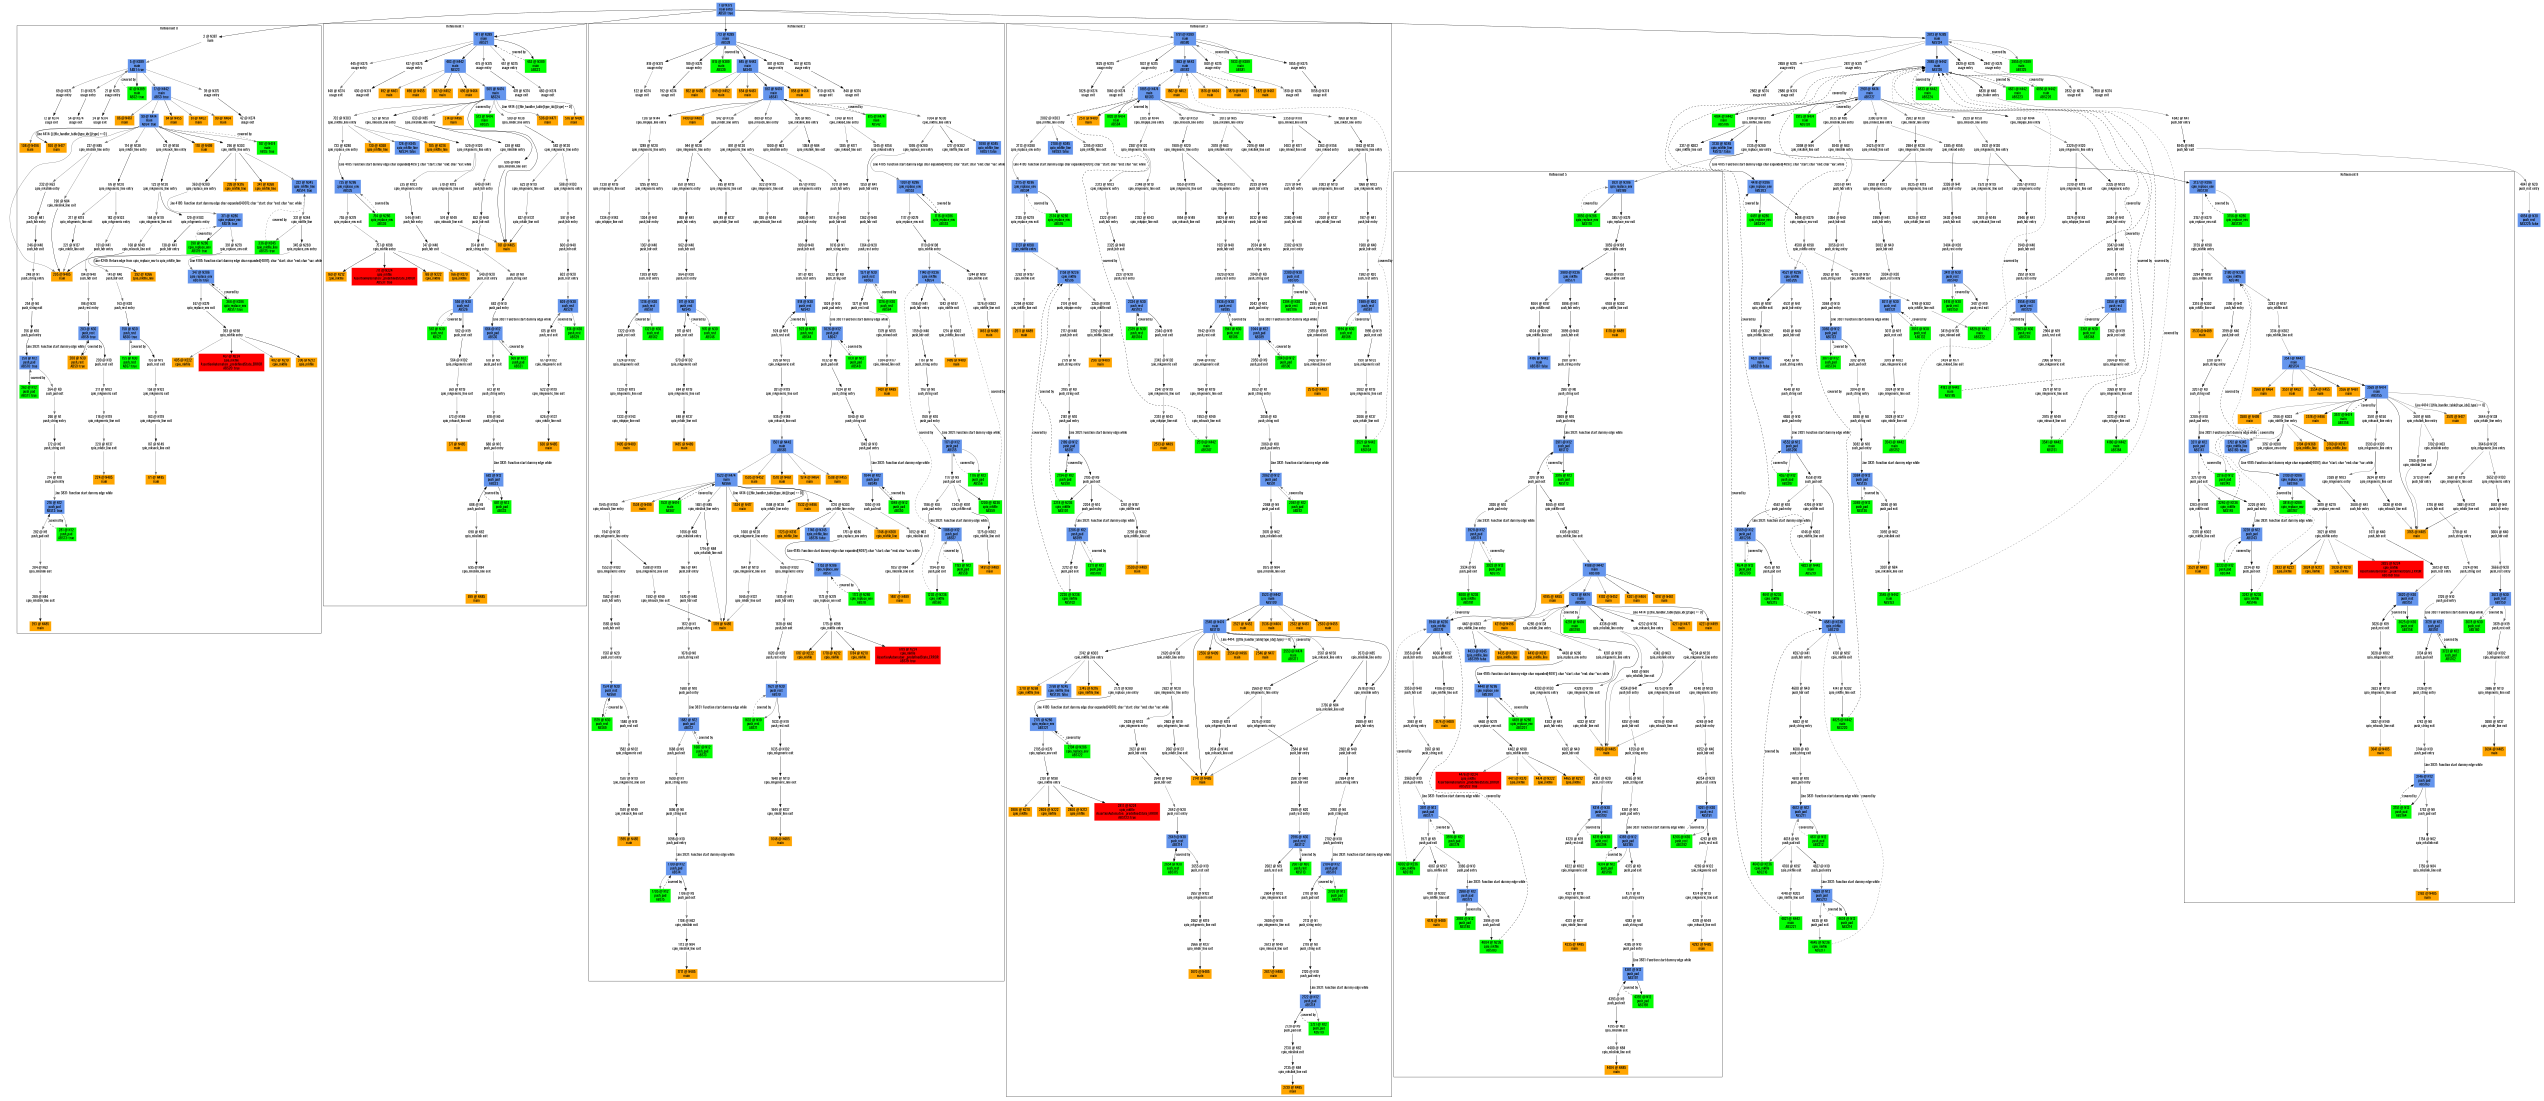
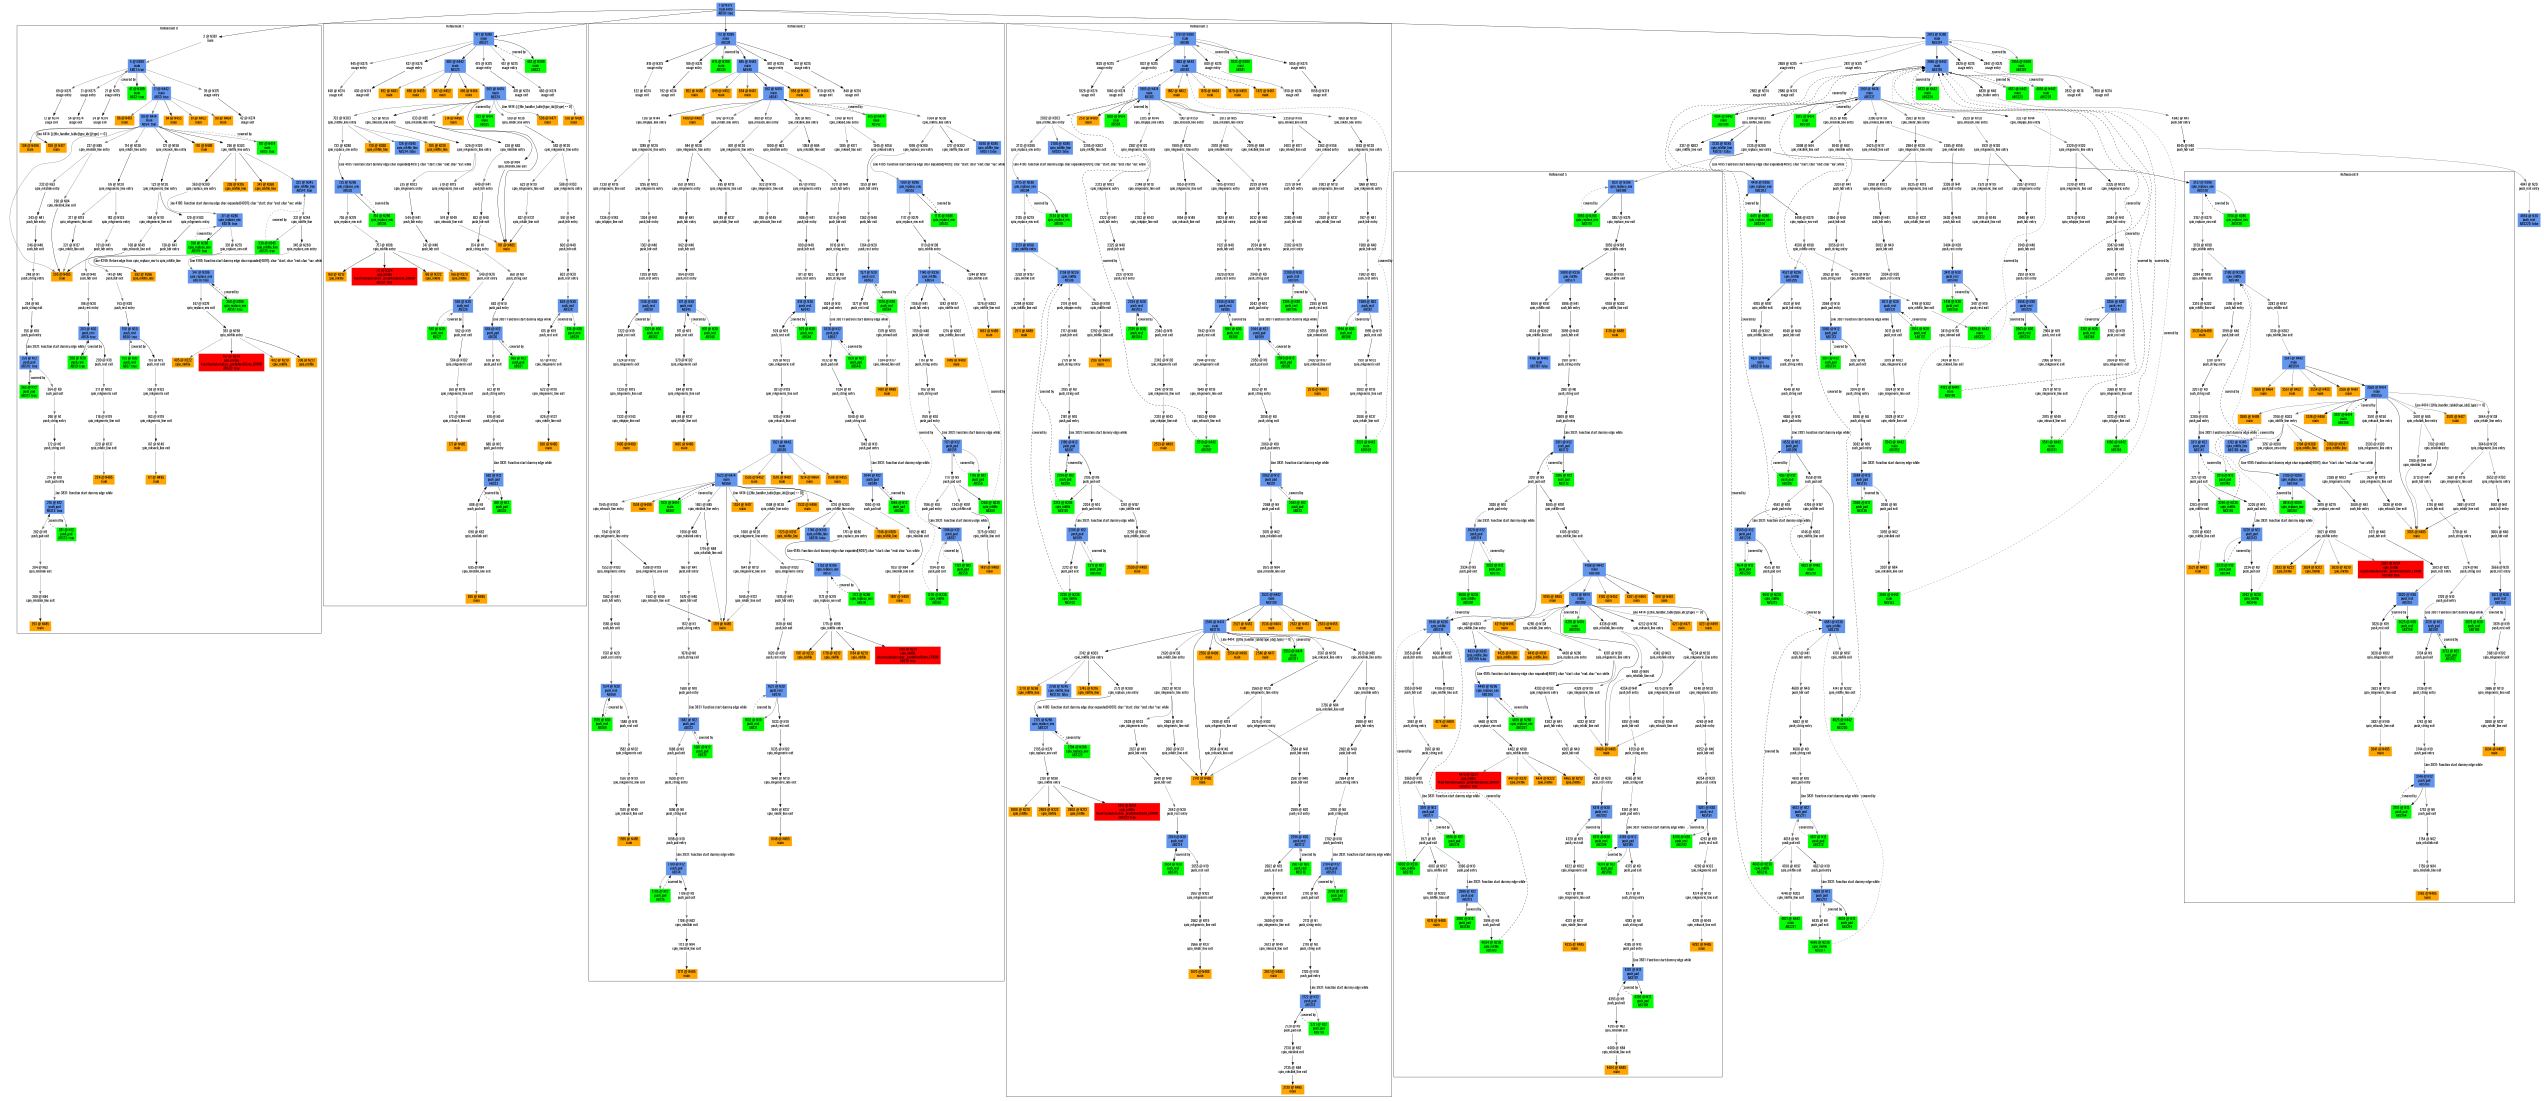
node "208 @ N30 push_rest ABS9: true": fillcolor orange -> green
edge "3713 @ N41 push_hdr entry" -> "3716 @ N40 push_hdr exit": added
edge "2545 @ N474 main ABS110" -> "2678 @ N63 cpio_mkslink entry": now "2545 @ N474 main ABS110" -> "2673 @ N85 cpio_mkslink_line entry"
